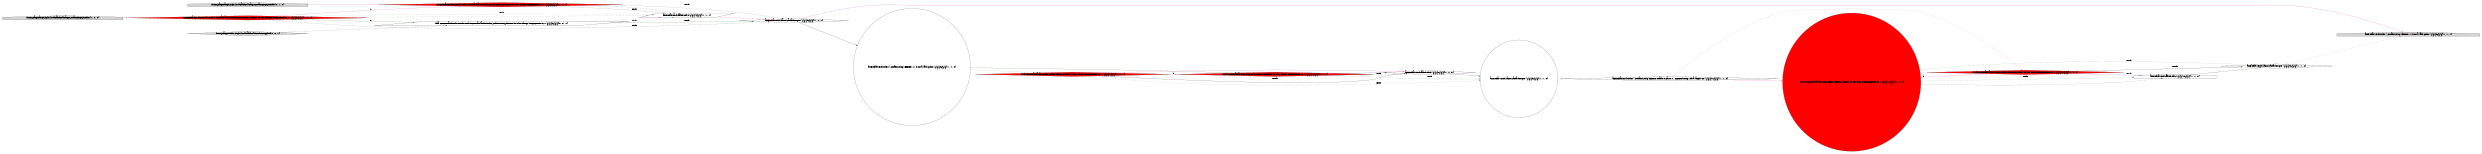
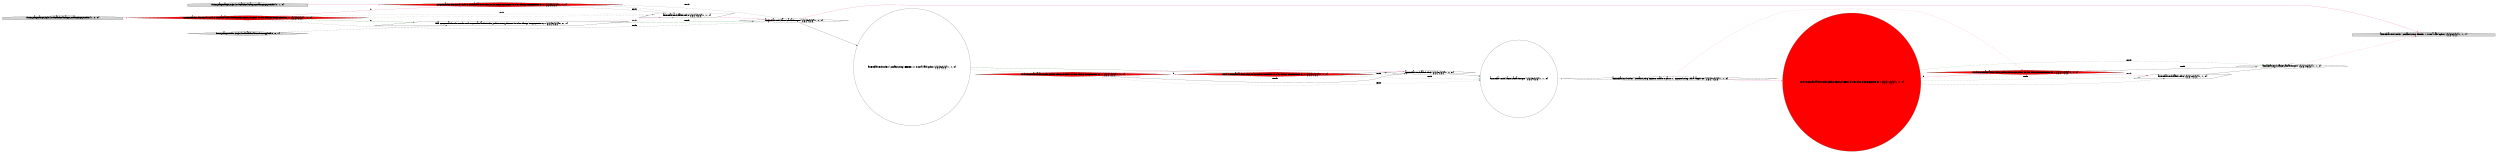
node "assertThat(result,failedWith(2))@@@12@@@['1', '1', '0']": shape house -> parallelogram
